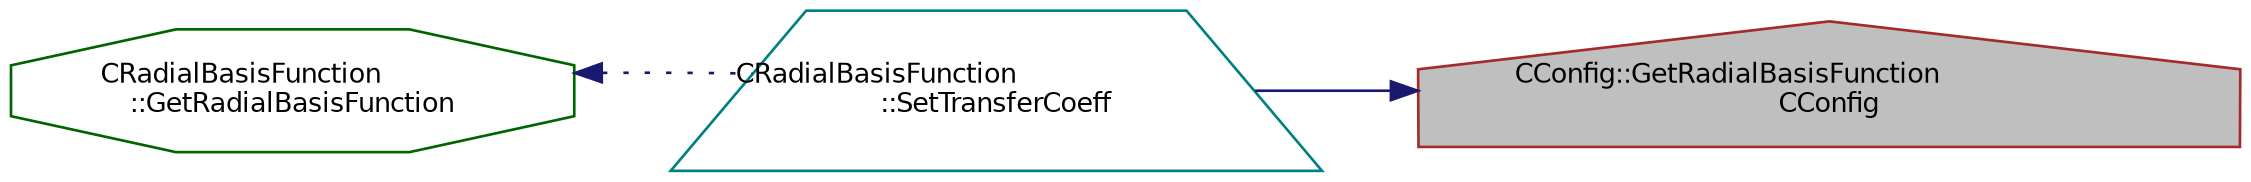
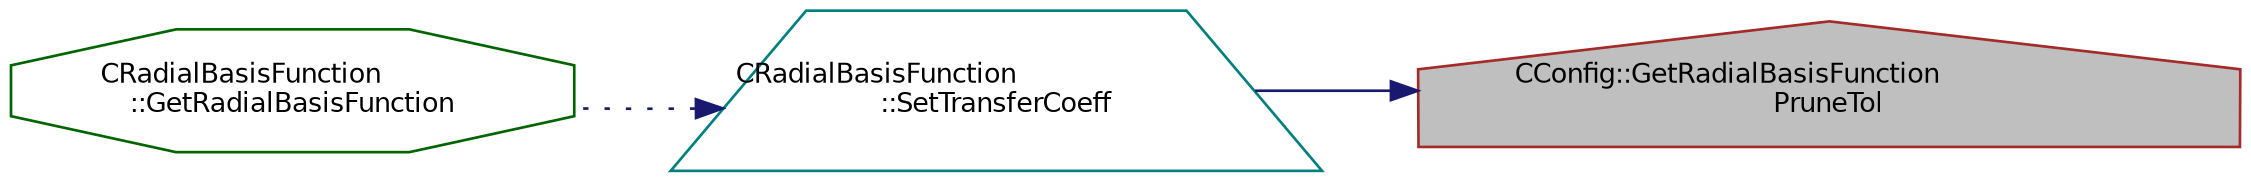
edge "CRadialBasisFunction ::SetTransferCoeff" -> "CRadialBasisFunction ::GetRadialBasisFunction": reversed
node "CConfig::GetRadialBasisFunction CConfig": label "CConfig::GetRadialBasisFunction CConfig" -> "CConfig::GetRadialBasisFunction PruneTol"
